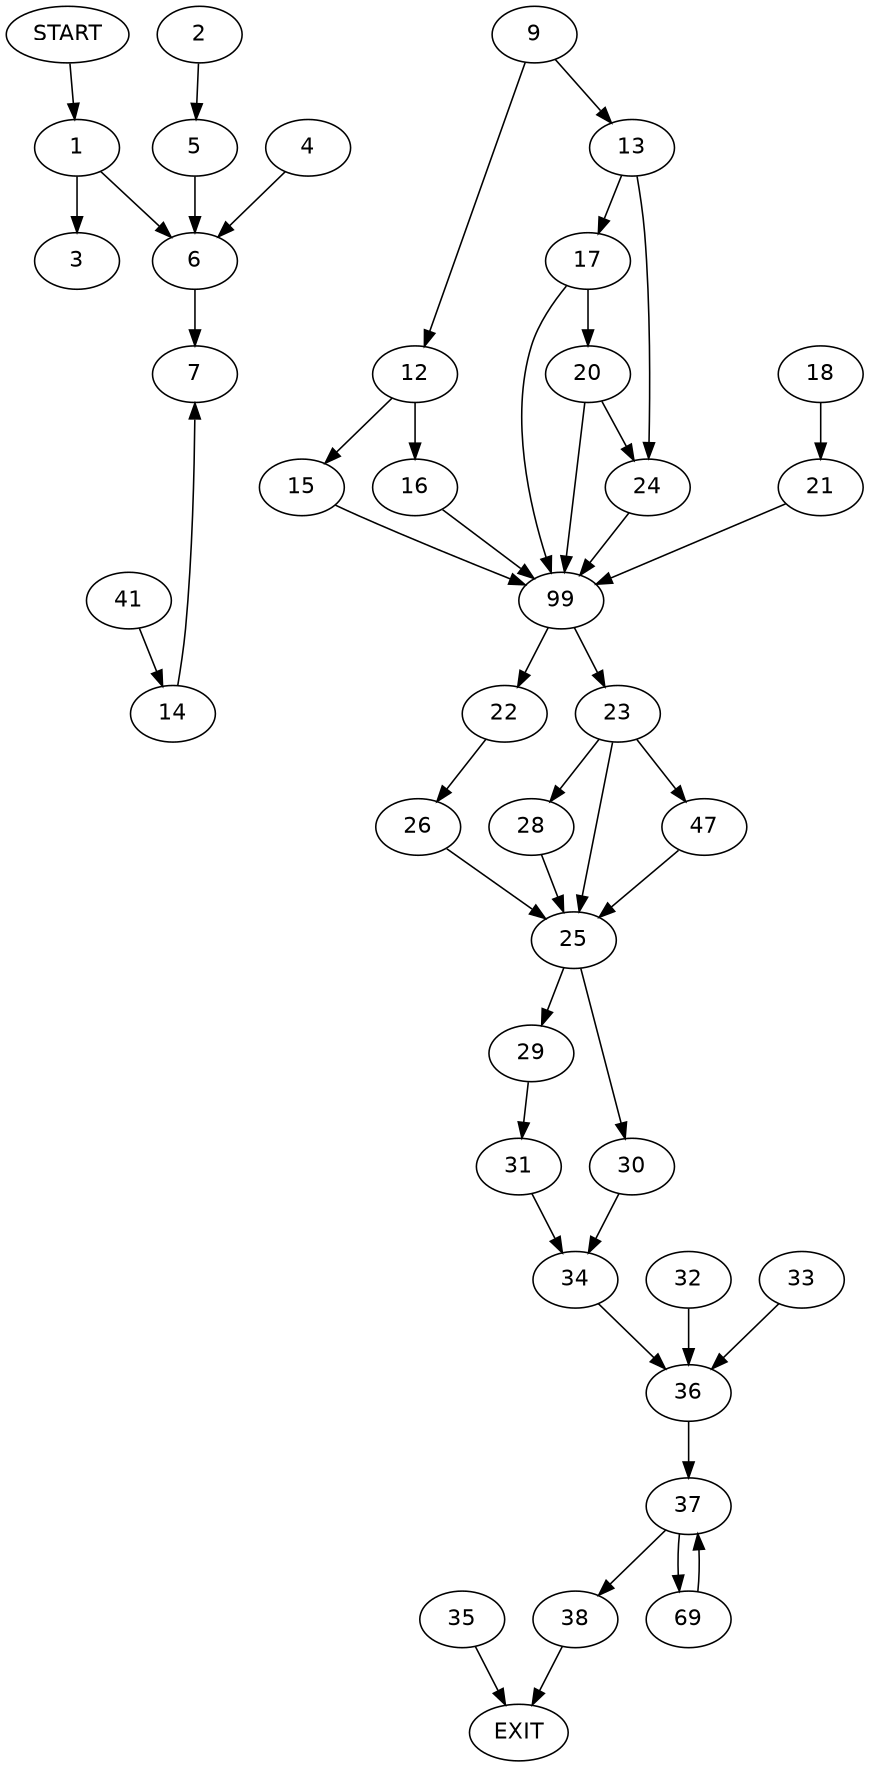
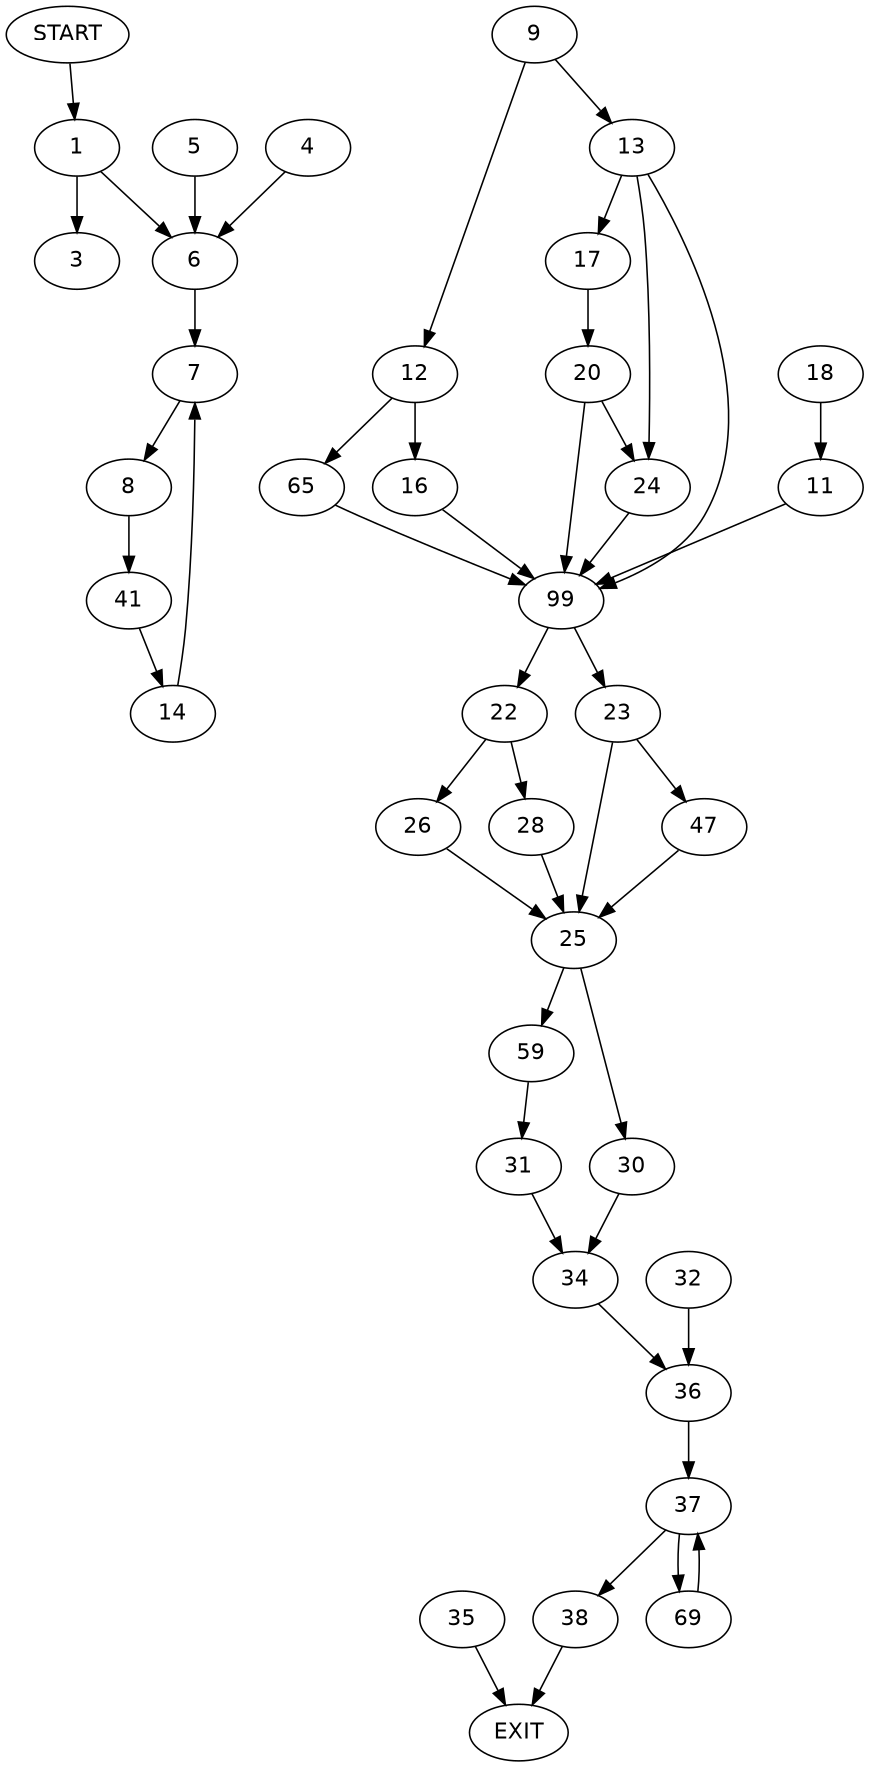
node "2": removed
edge "17" -> "99": now "13" -> "99"
node "8": added
node "15": label "15" -> "65"
node "21": label "21" -> "11"
edge "23" -> "28": now "22" -> "28"
node "29": label "29" -> "59"
node "33": removed
